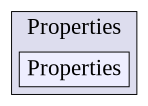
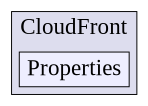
cluster "Properties": label "Properties" -> "CloudFront"
